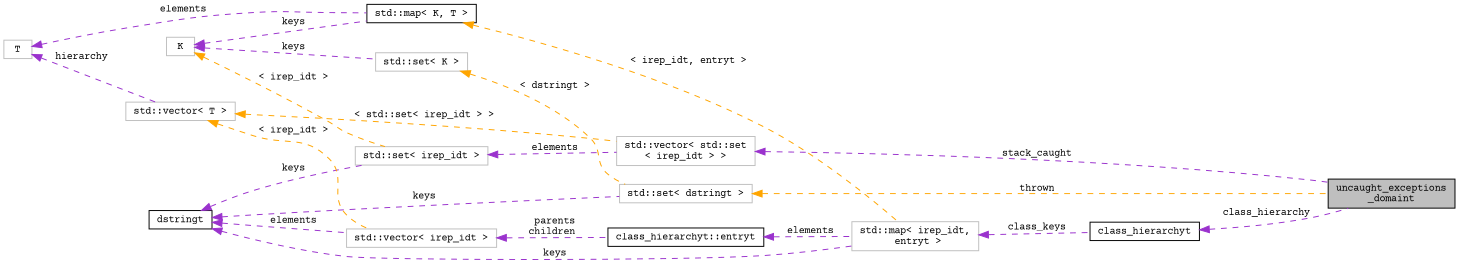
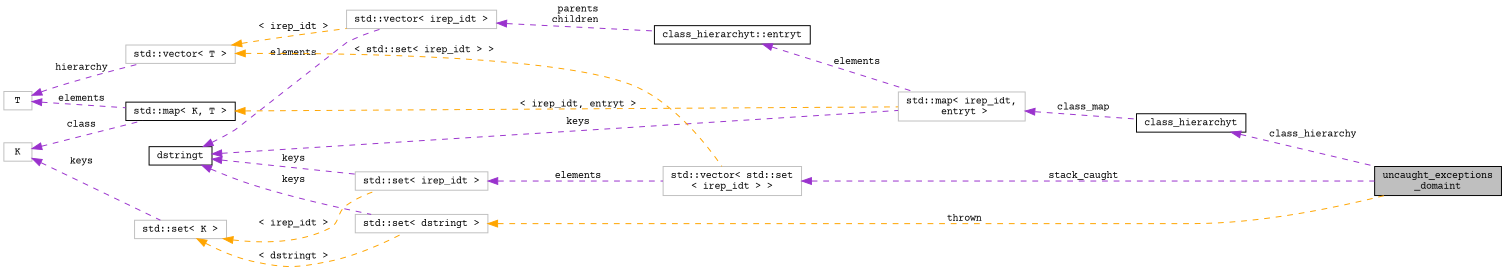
edge "std::map< K, T >" -> "K": label " keys" -> " class"
edge "std::set< irep_idt >" -> "K": now "std::set< irep_idt >" -> "std::set< K >"
edge "class_hierarchyt" -> "std::map< irep_idt, entryt >": label " class_keys" -> " class_map"
